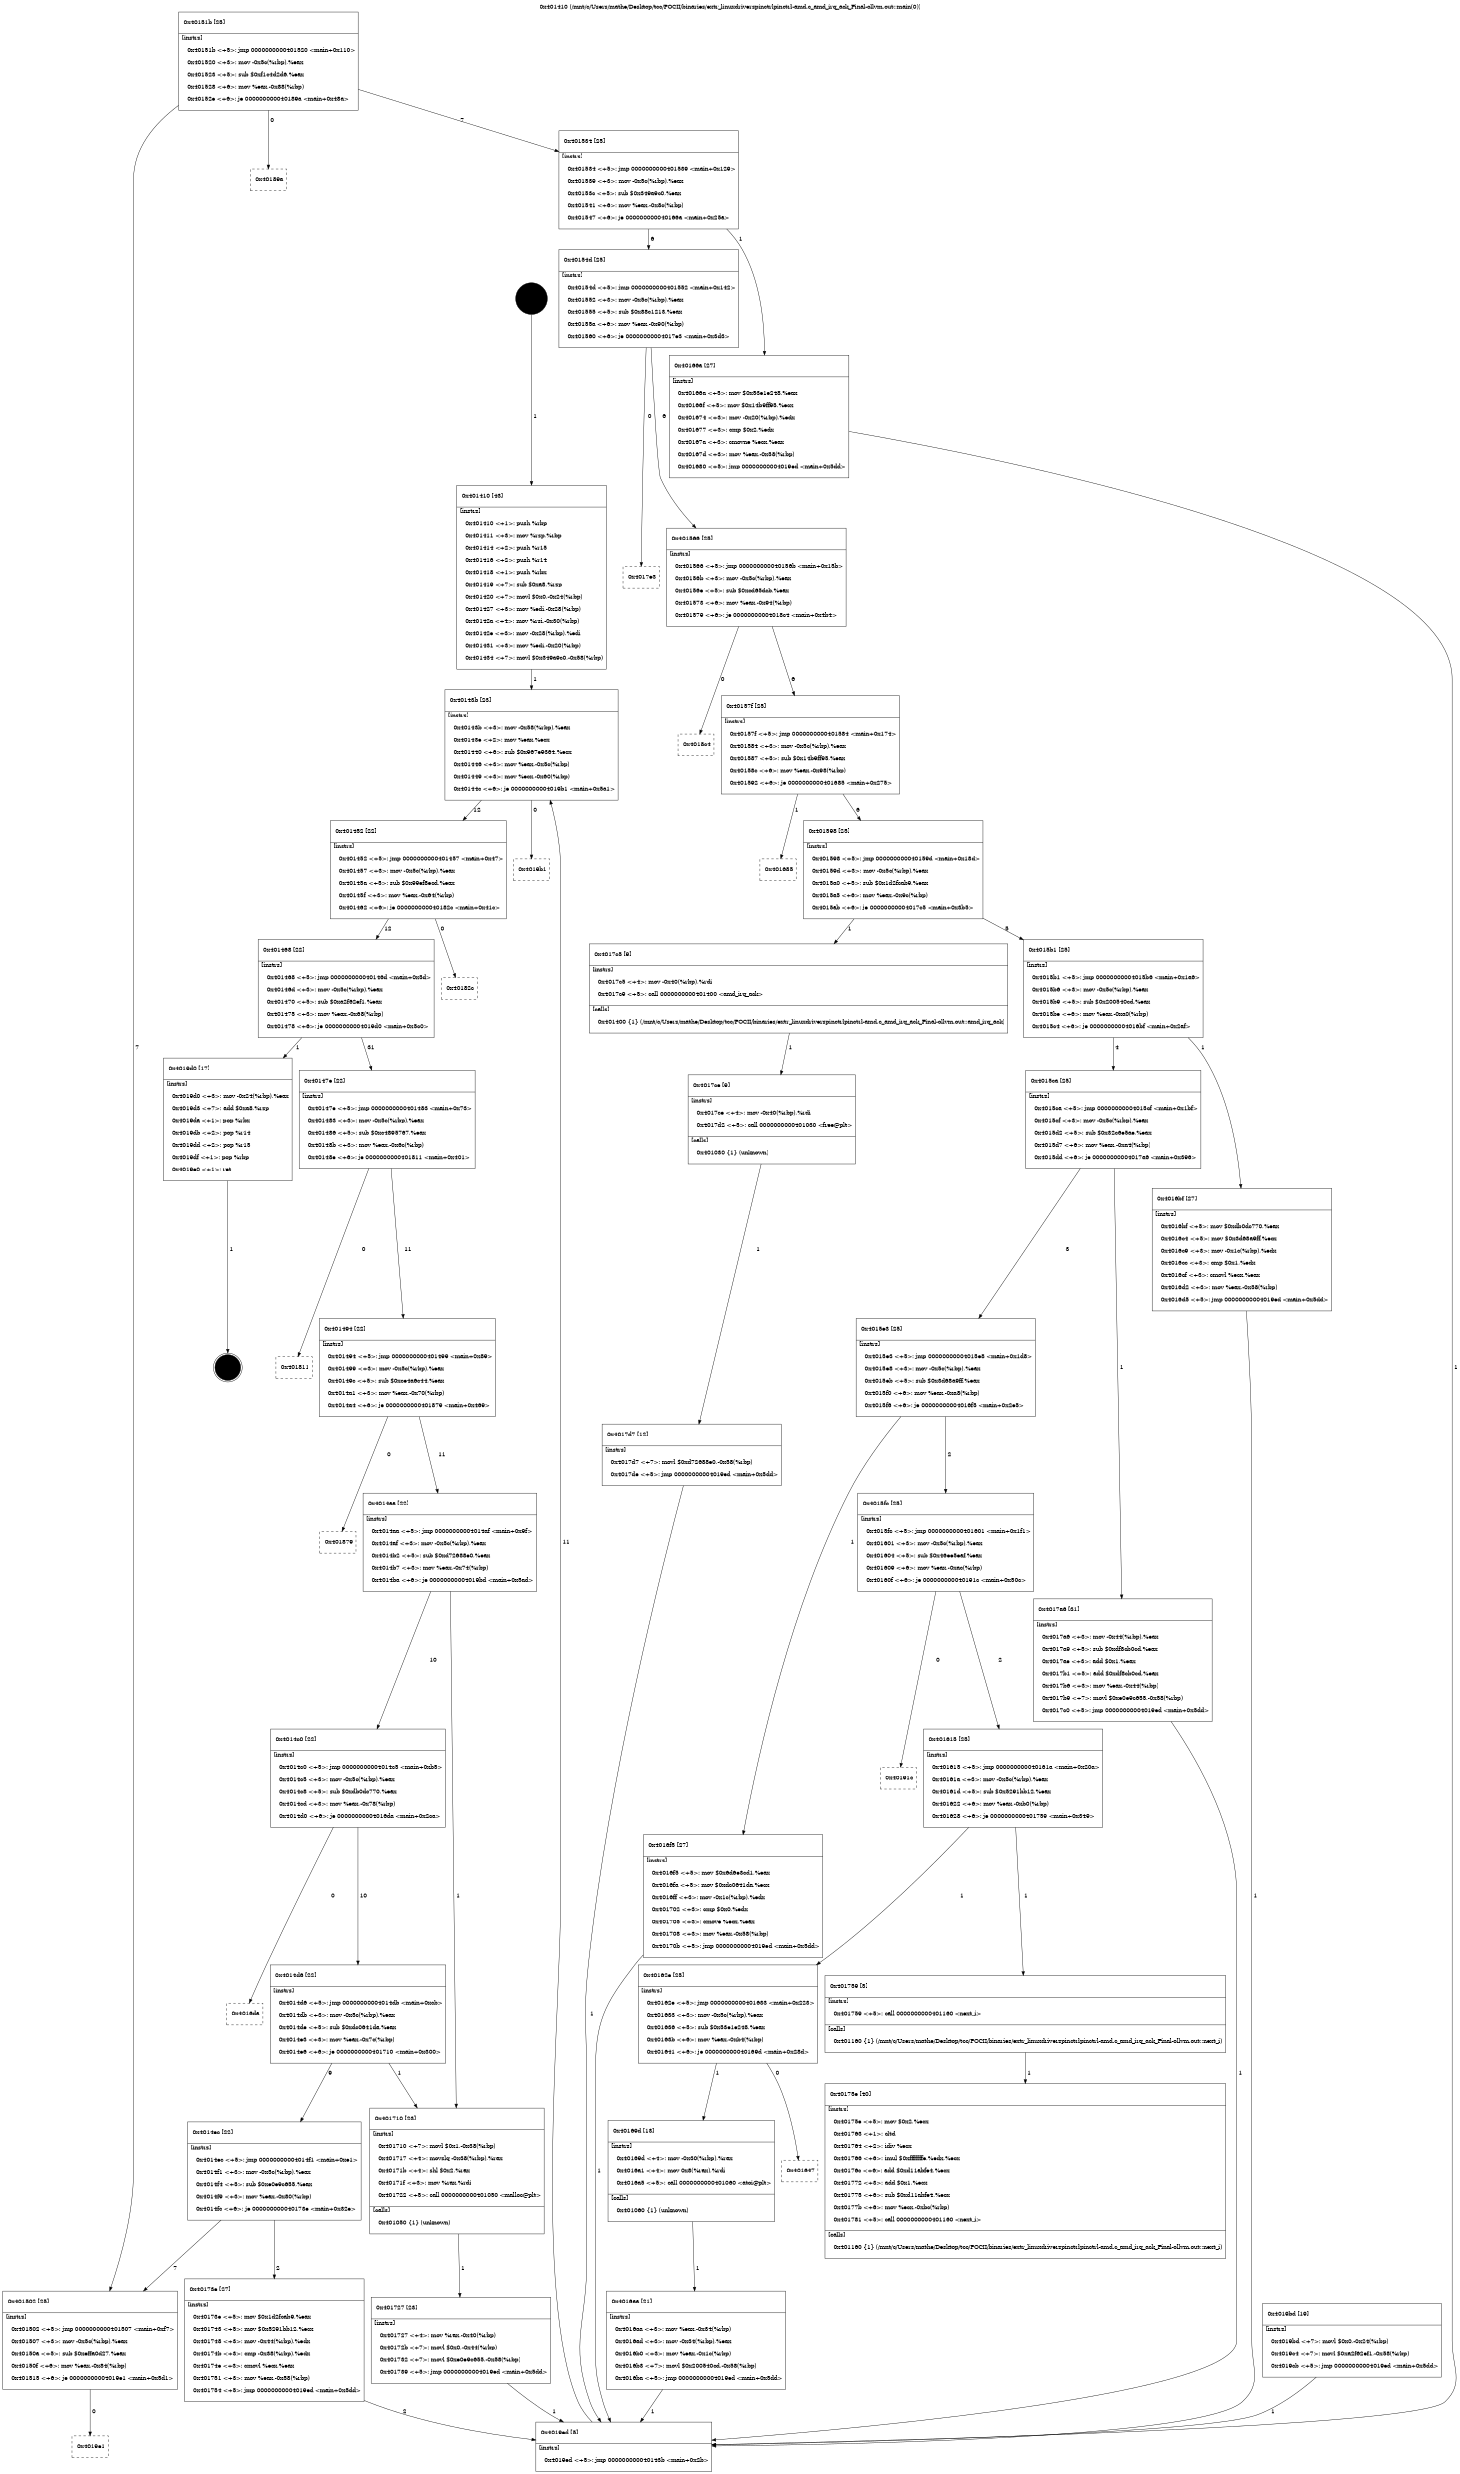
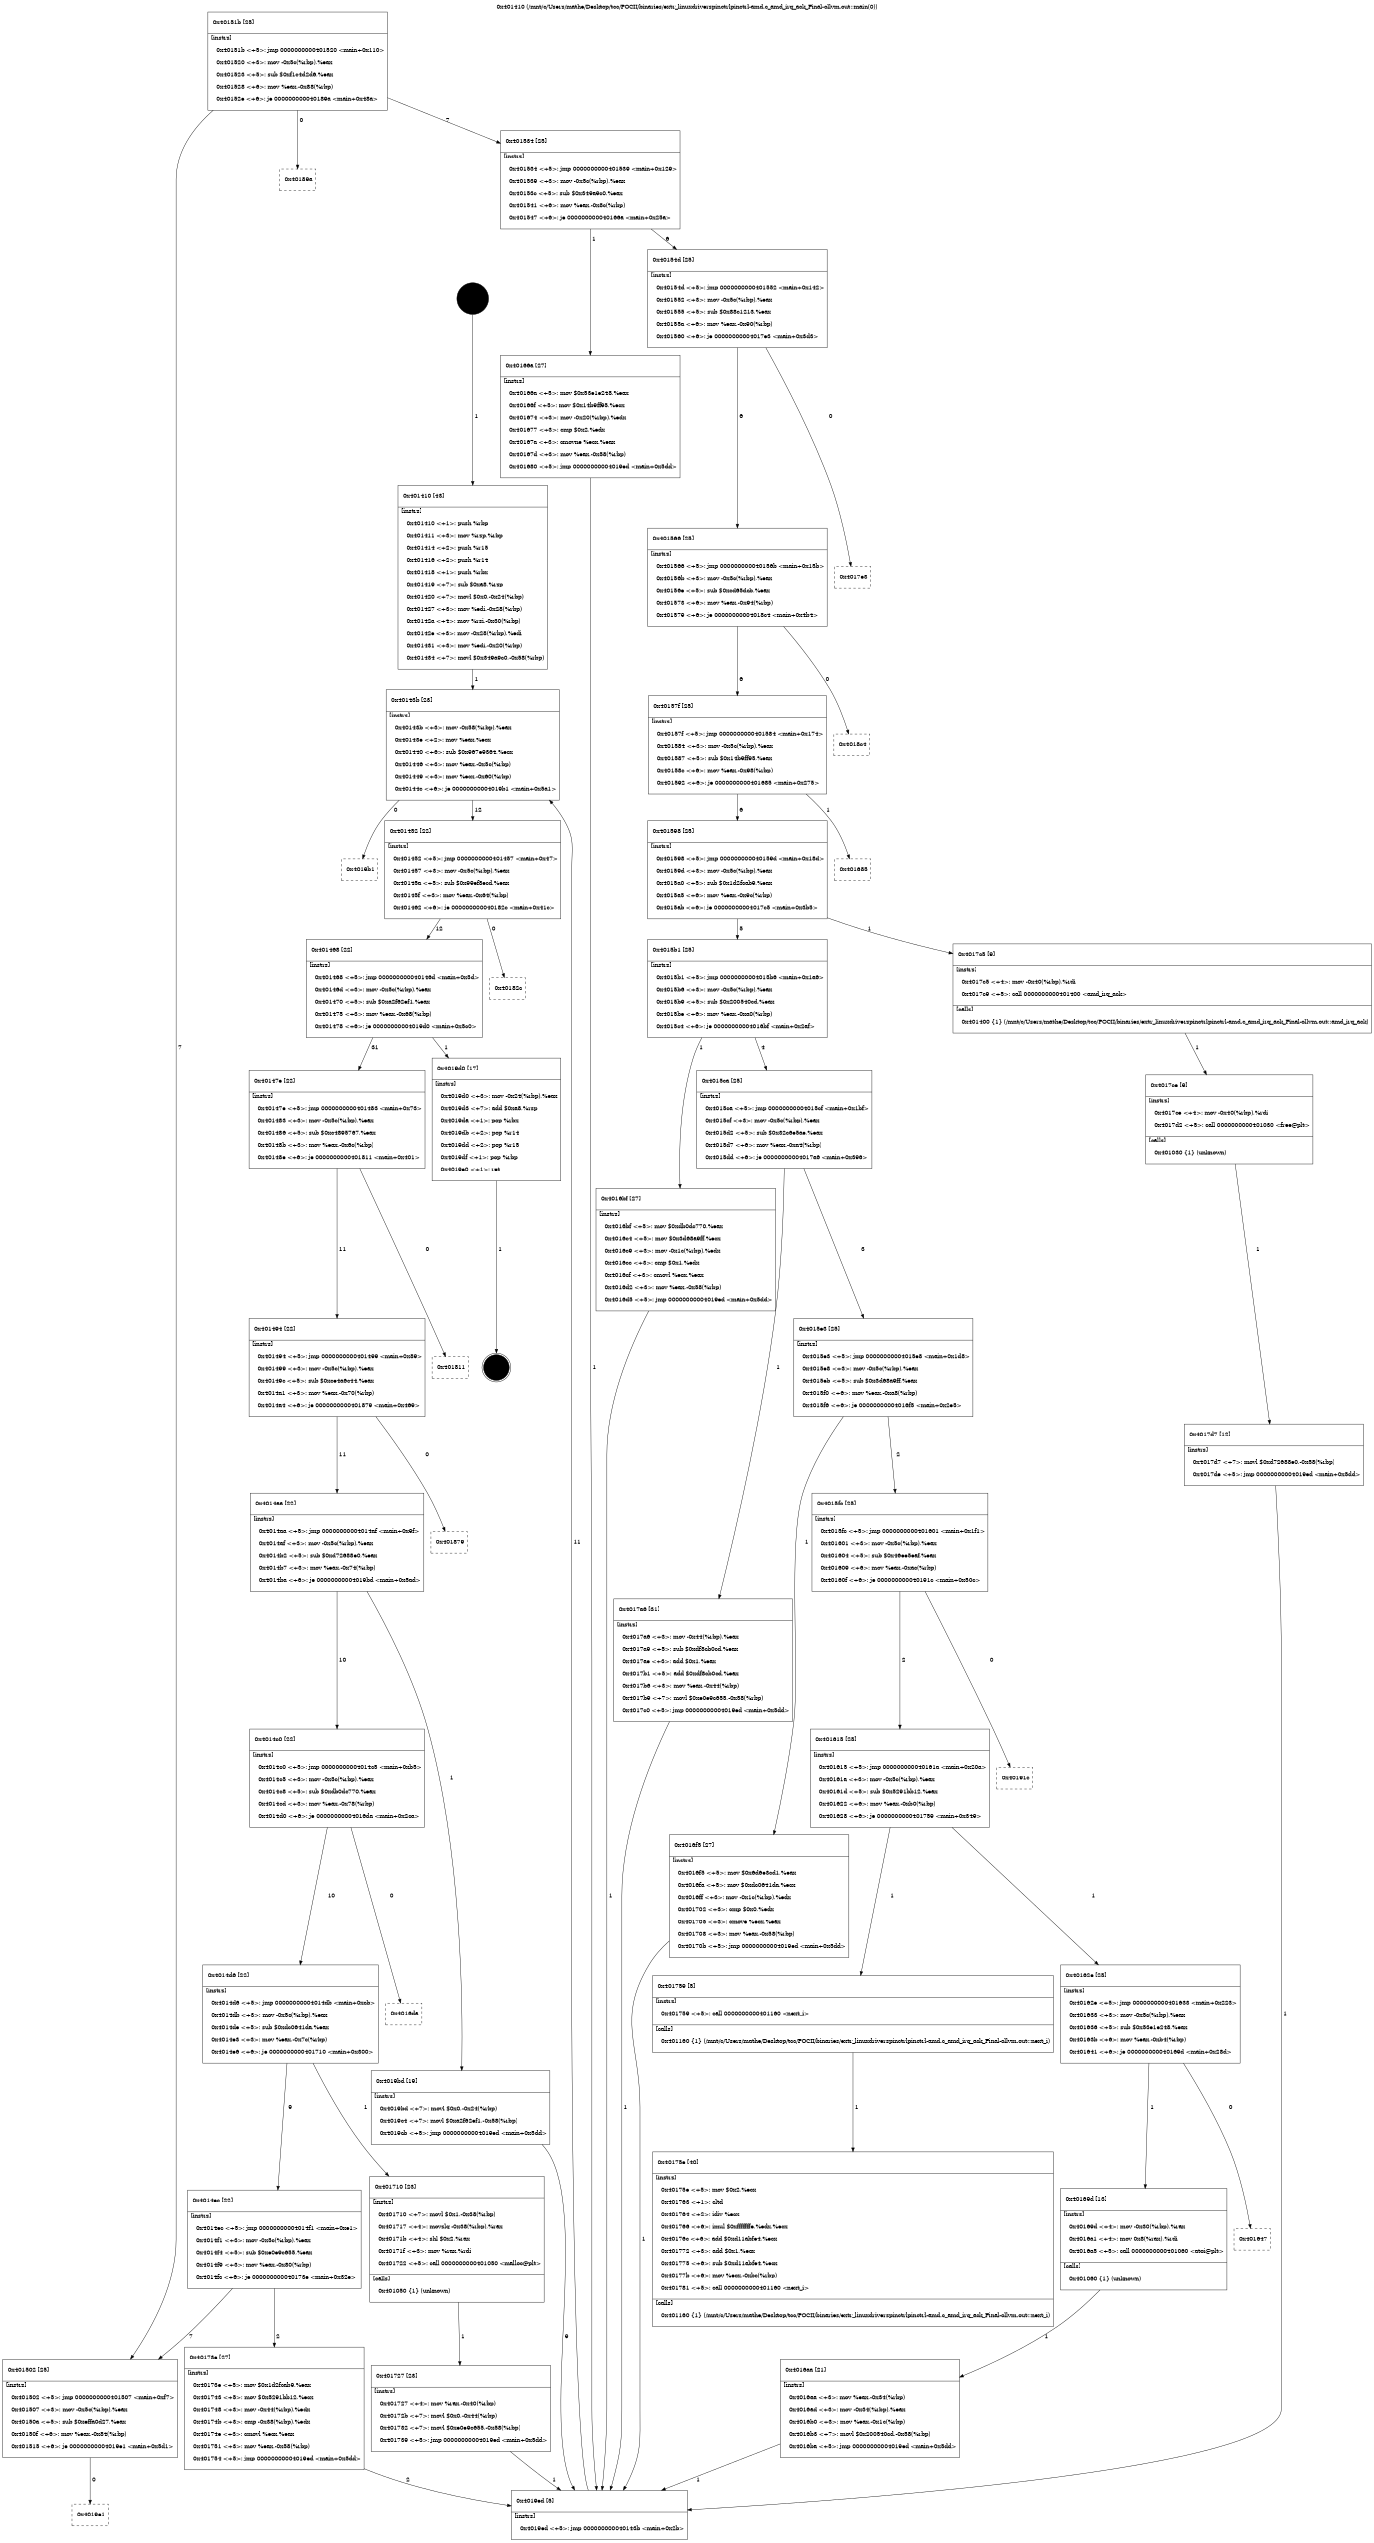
edge "0x4014aa [22]" -> "0x401710 [23]": now "0x4014aa [22]" -> "0x4019bd [19]"
edge "0x4019bd [19]" -> "0x4019ed [5]": label " 1" -> " 9"
